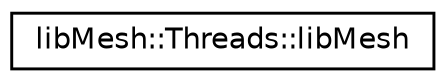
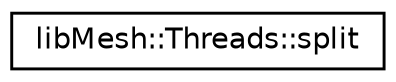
node "libMesh::Threads::libMesh": label "libMesh::Threads::libMesh" -> "libMesh::Threads::split"
